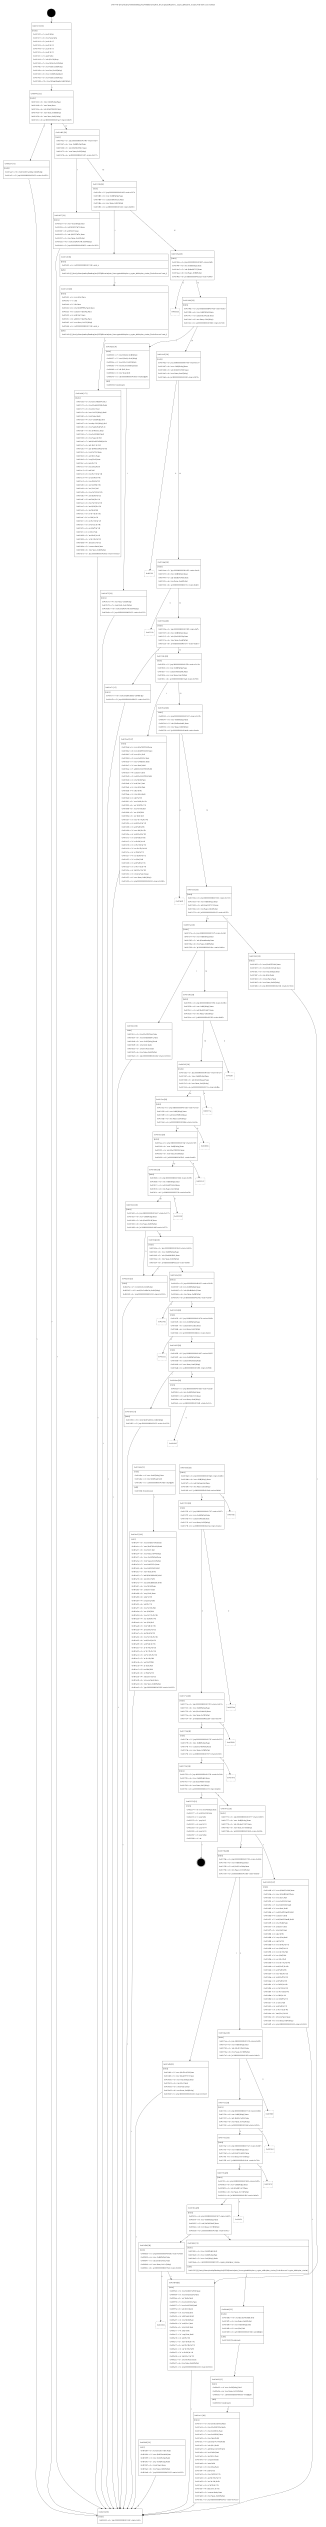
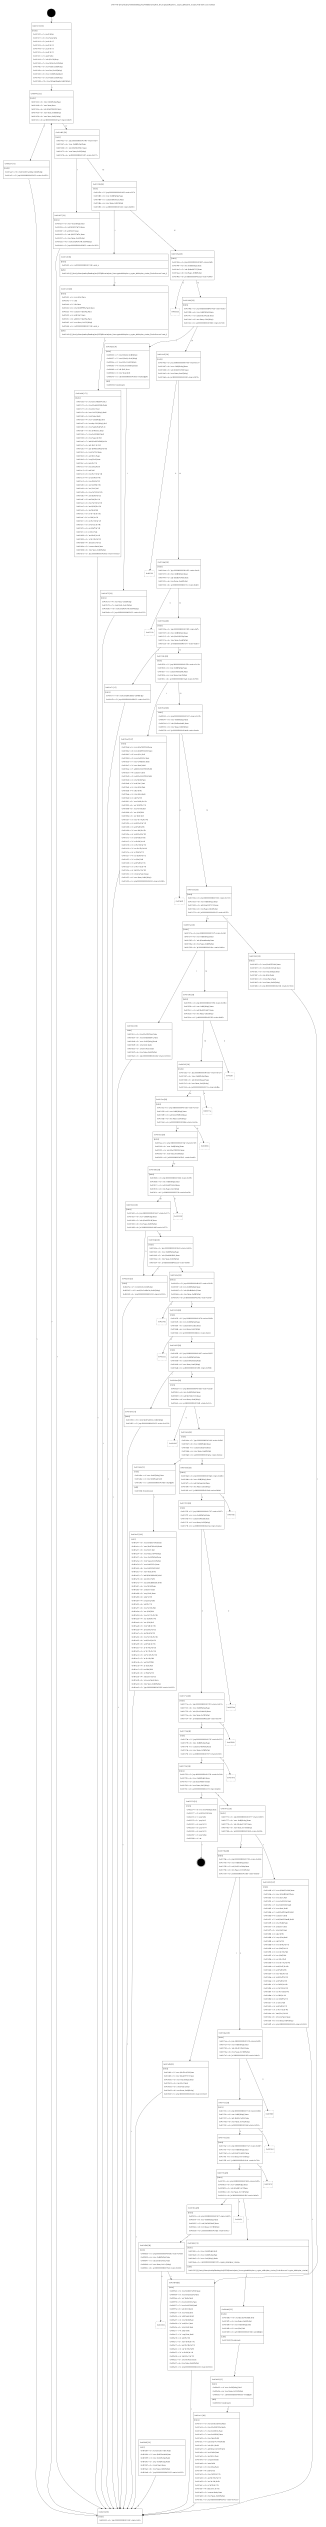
node "0x4022c3": removed
node "0x4016ca [28]": added
edge "0x40181a [28]" -> "0x401ddc [15]": now "0x4017fe [28]" -> "0x401ddc [15]"
